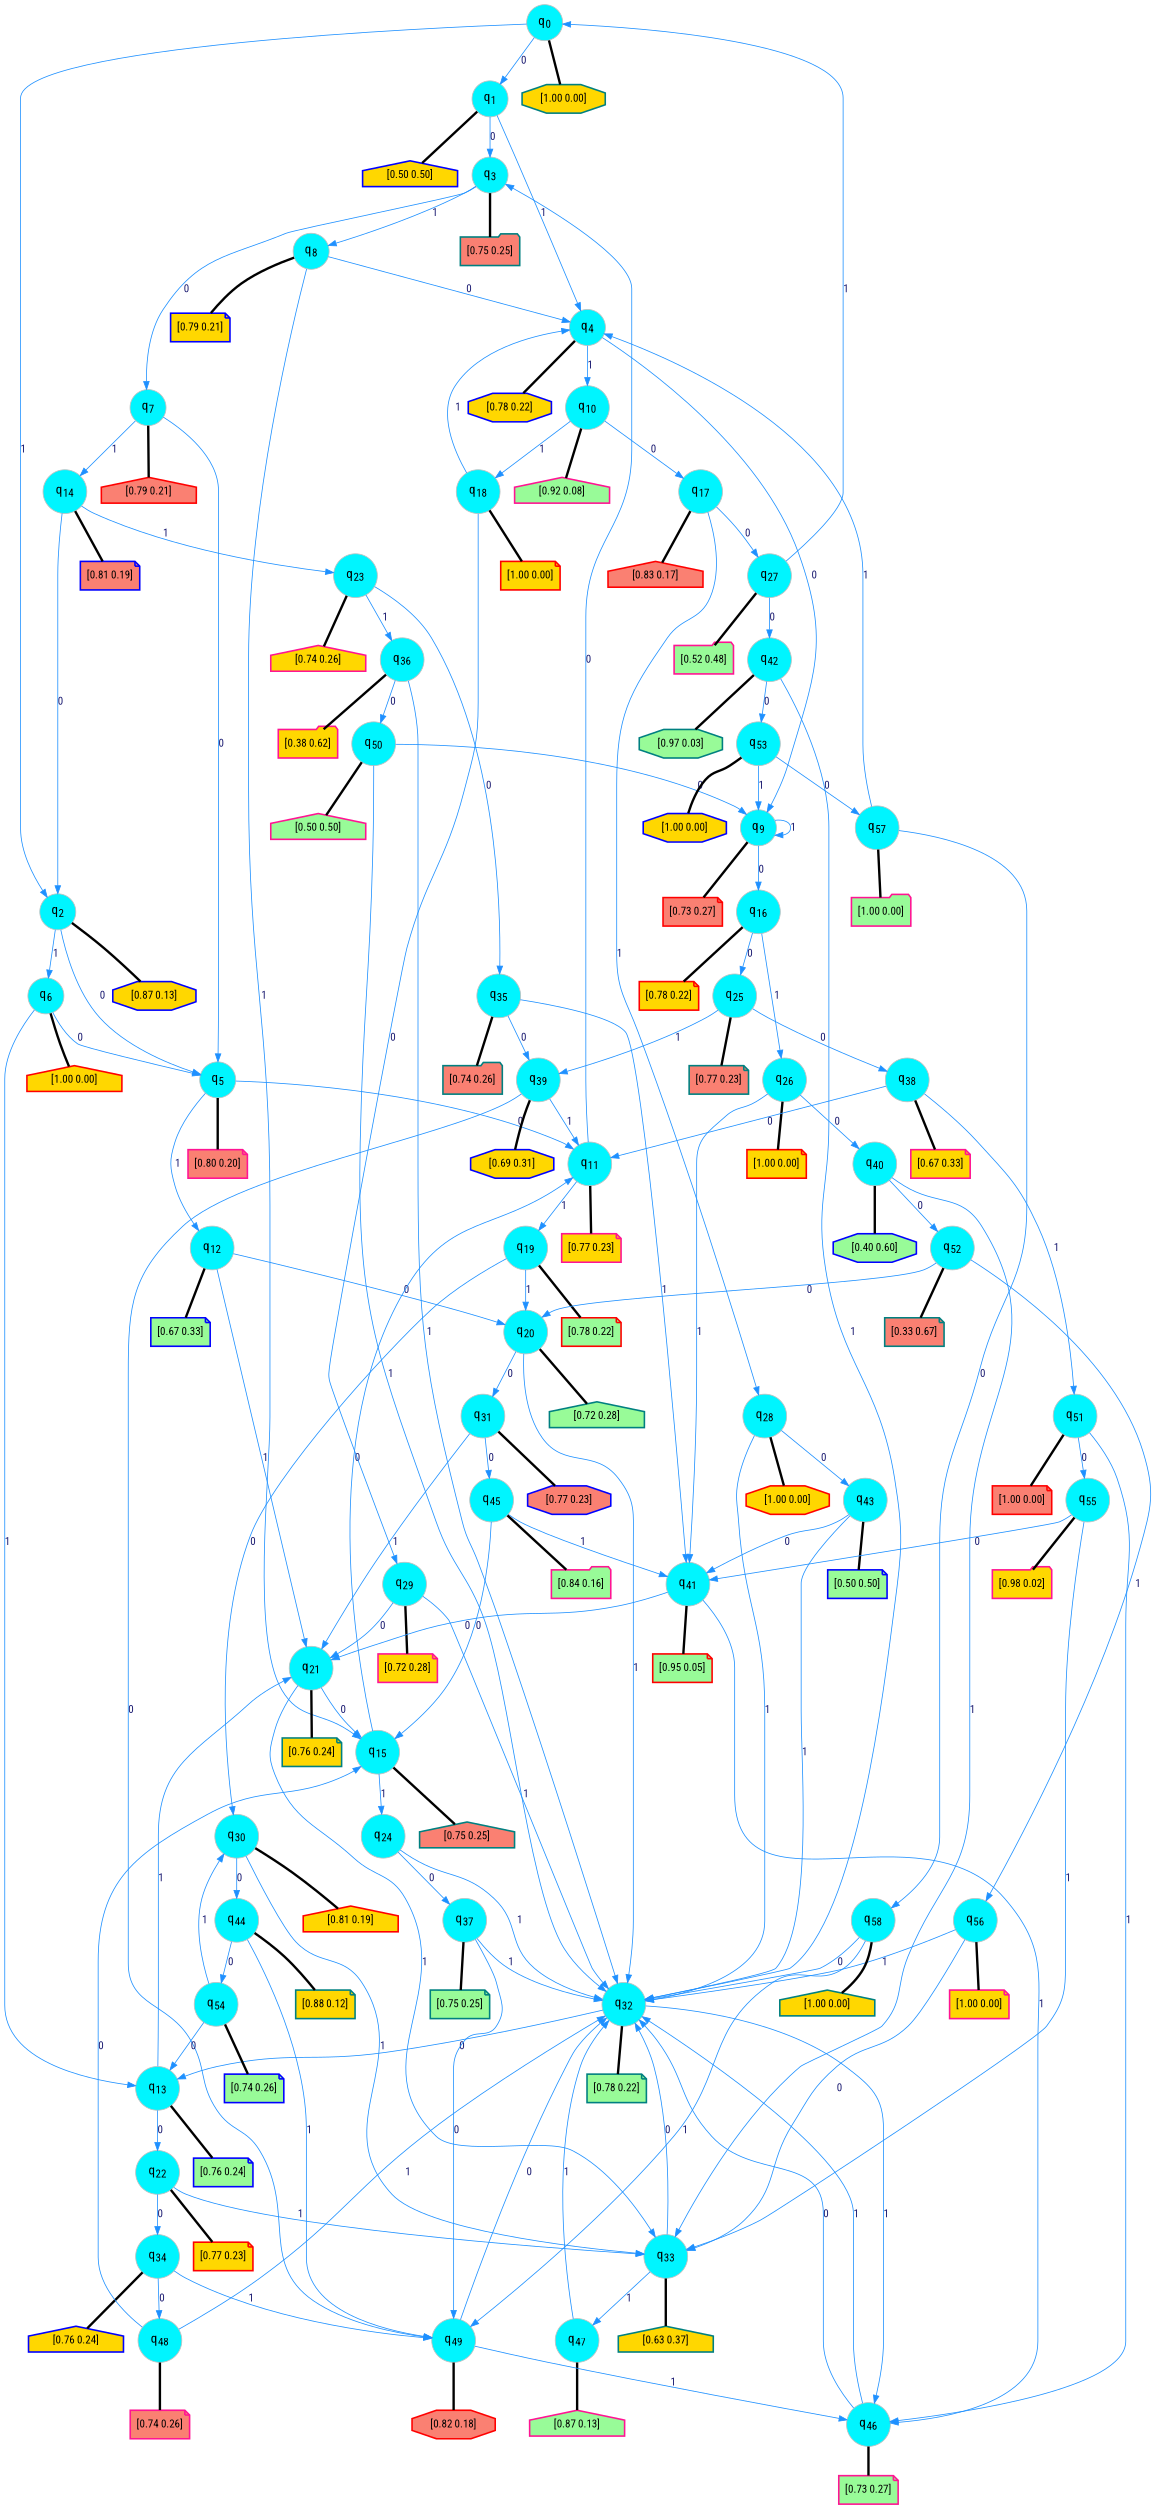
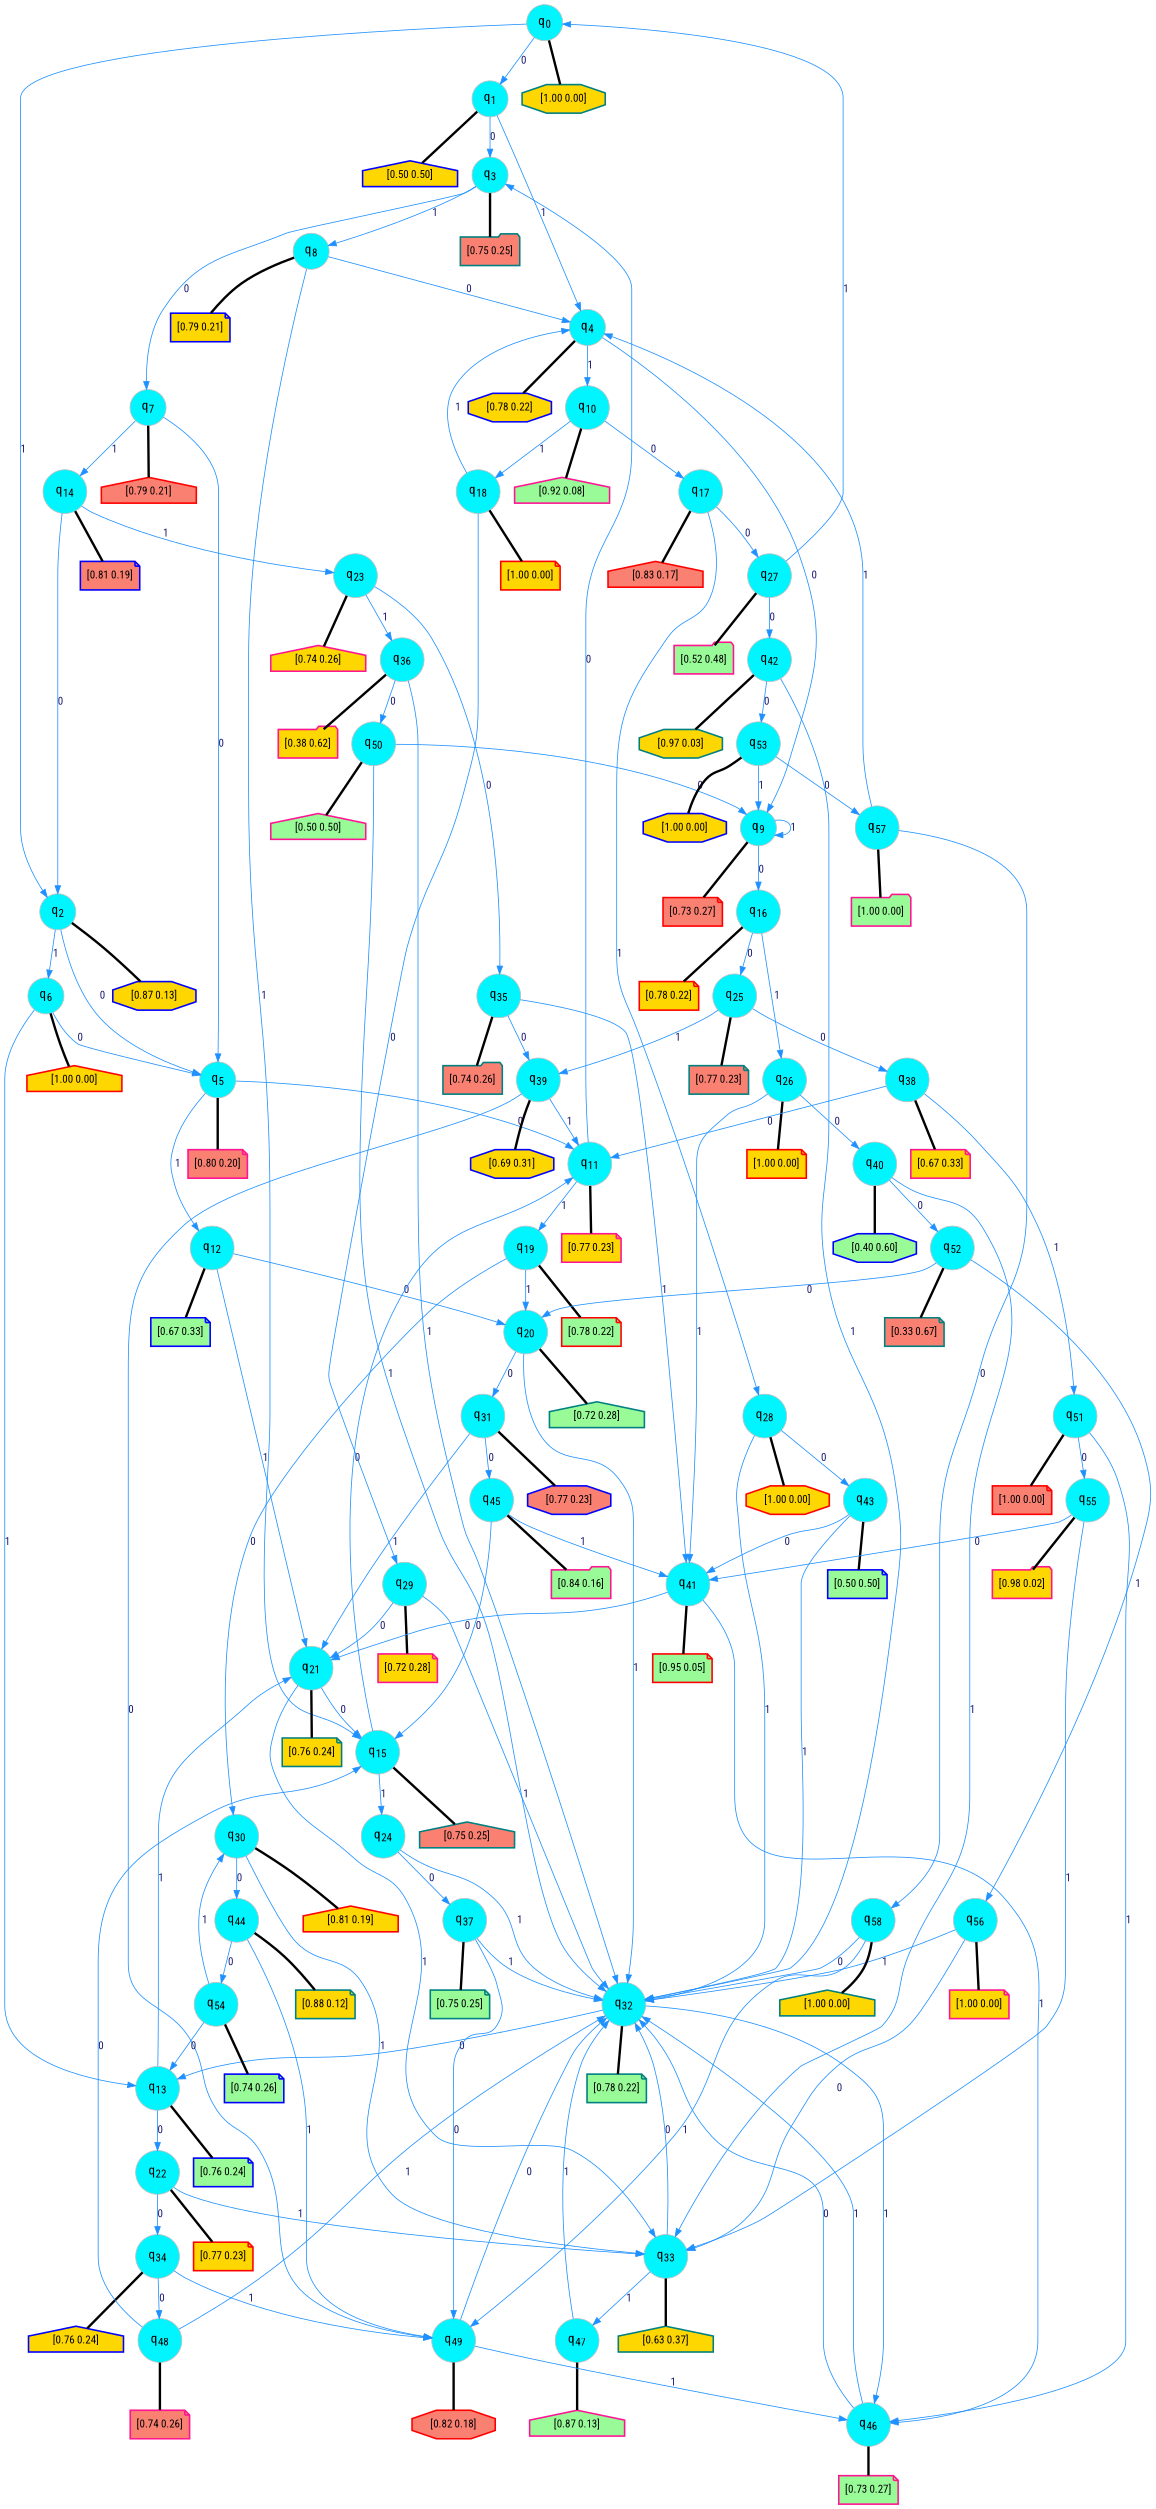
node "[0.97 0.03]": fillcolor palegreen -> gold
